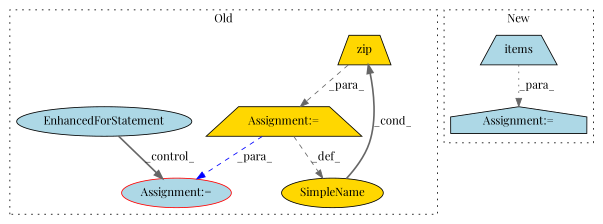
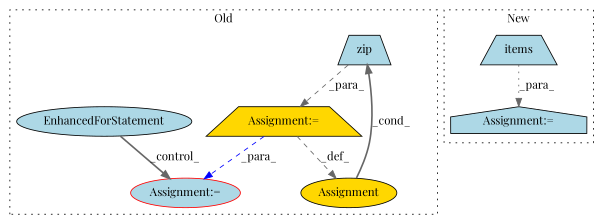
node "zip": fillcolor gold -> lightblue
node "SimpleName": label "SimpleName" -> "Assignment"
